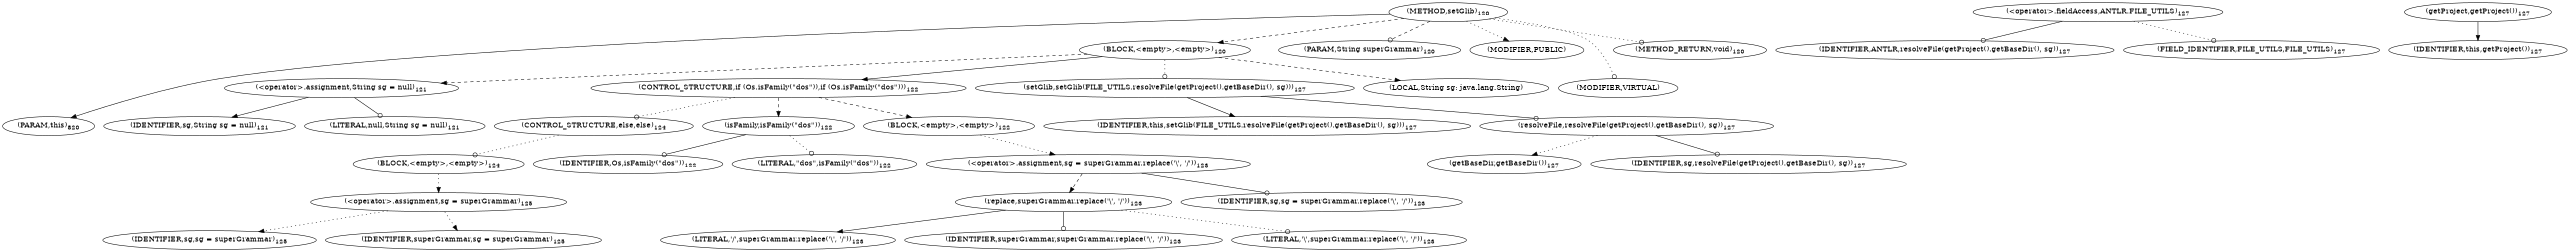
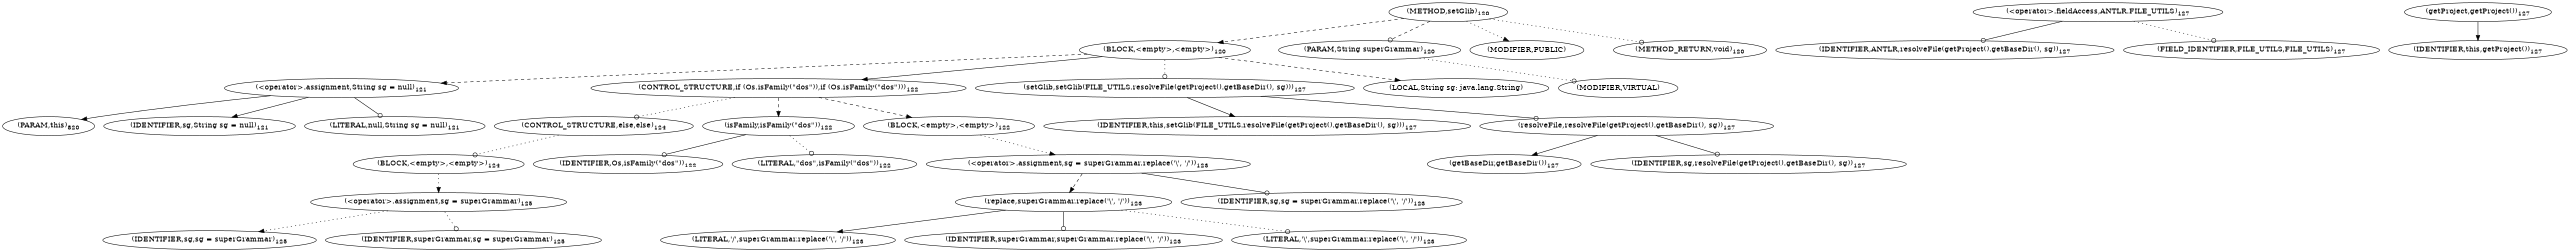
edge "(METHOD,setGlib)" -> "(MODIFIER,VIRTUAL)": now "(PARAM,String superGrammar)" -> "(MODIFIER,VIRTUAL)"
edge "(METHOD,setGlib)" -> "(PARAM,this)": now "(<operator>.assignment,String sg = null)" -> "(PARAM,this)"
edge "(resolveFile,resolveFile(getProject().getBaseDir(), sg))" -> "(getBaseDir,getBaseDir())": style dotted -> solid
edge "(<operator>.assignment,sg = superGrammar)" -> "(IDENTIFIER,superGrammar,sg = superGrammar)": arrowhead normal -> odot
